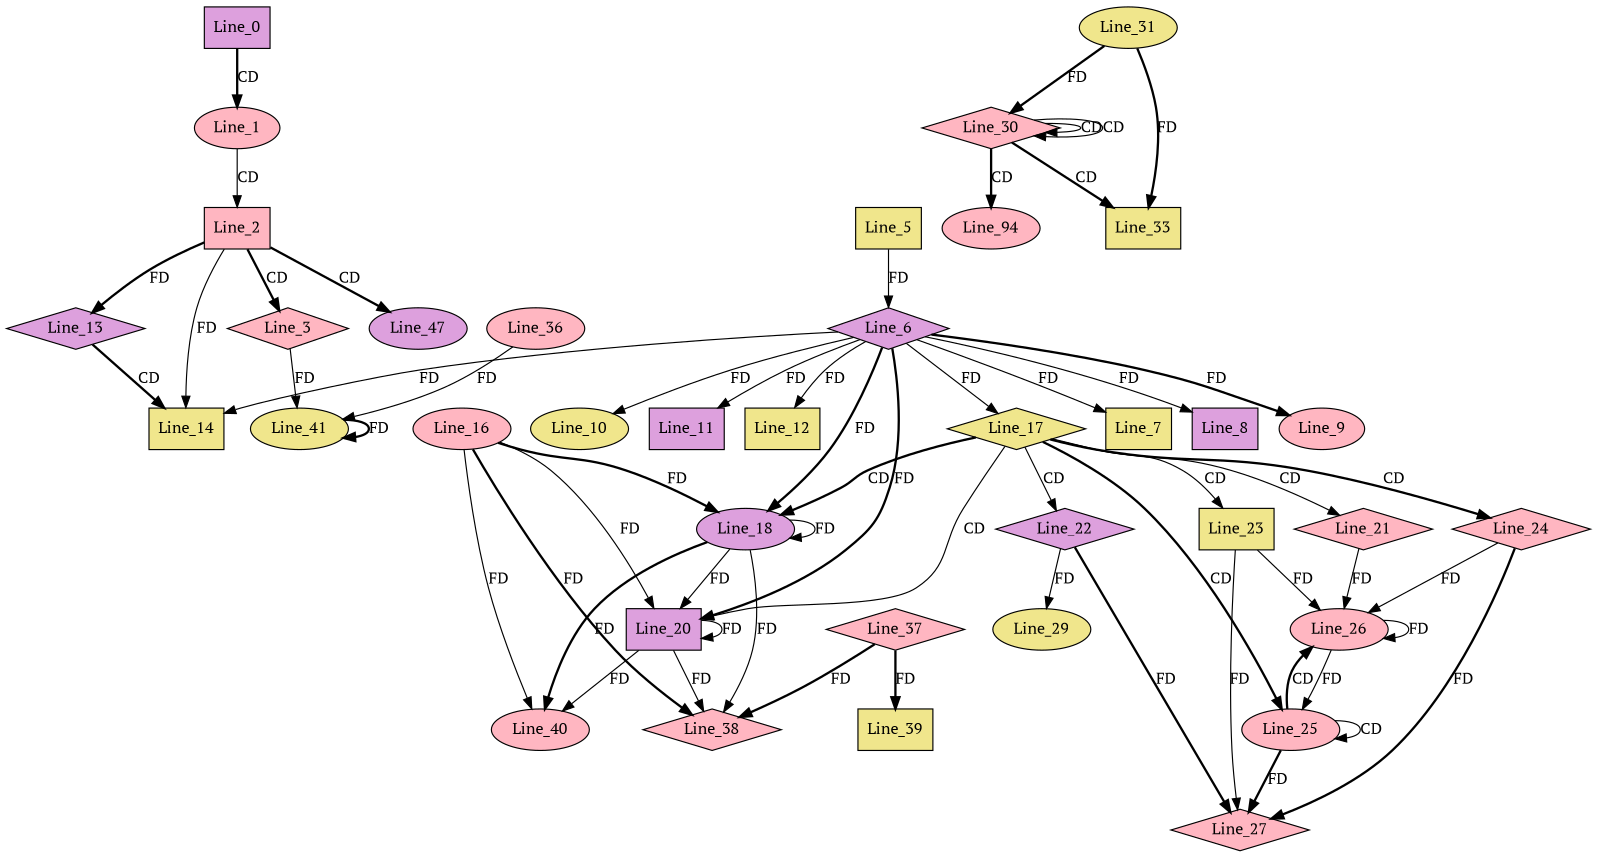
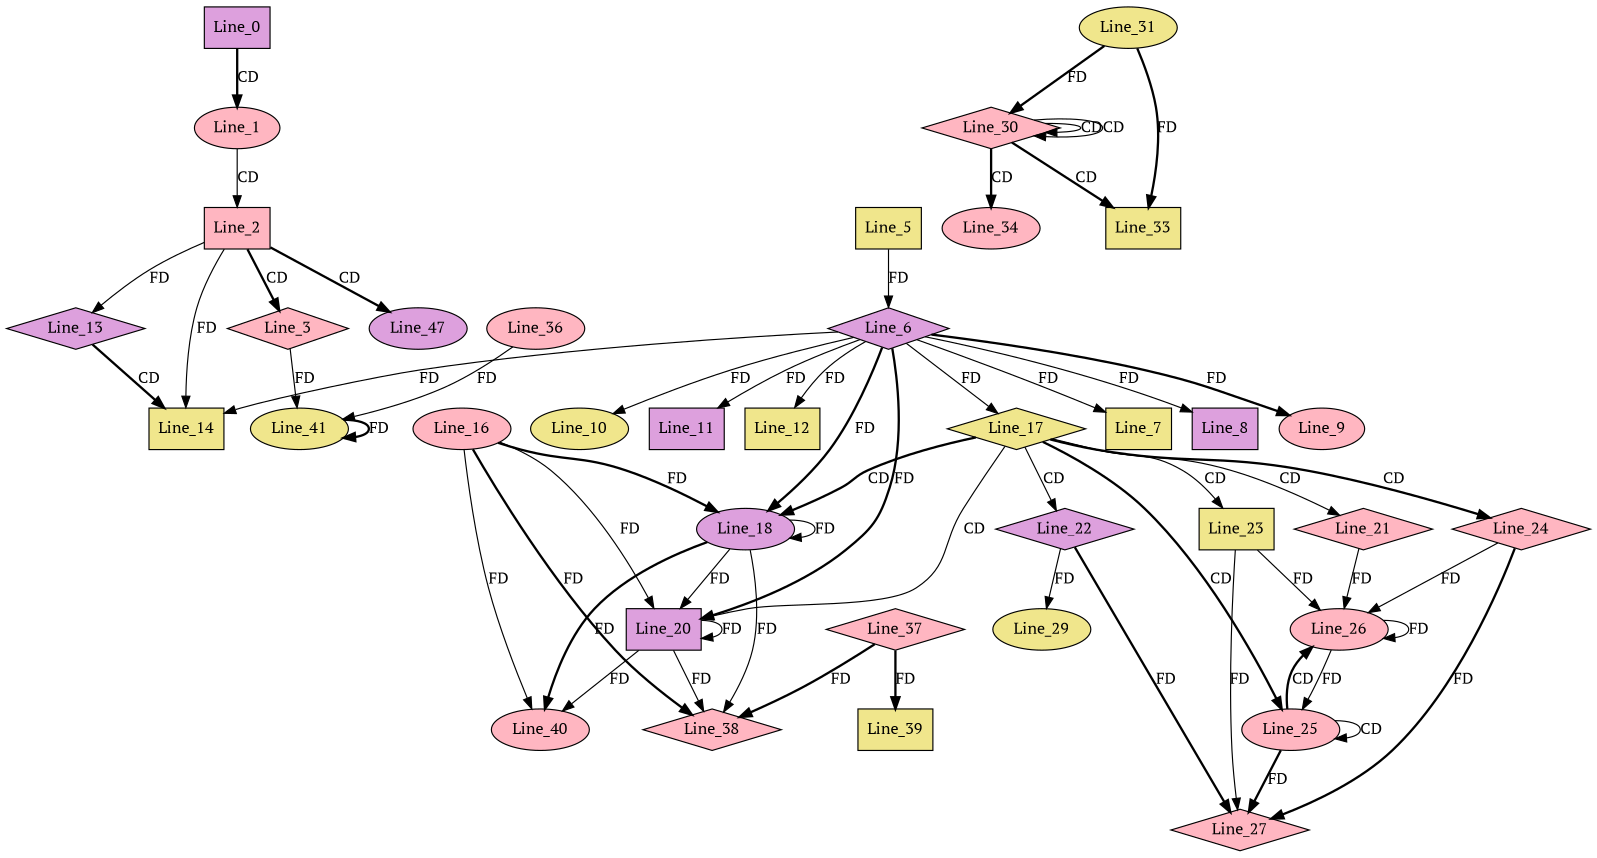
node "Line_94": label "Line_94" -> "Line_34"
edge "Line_2" -> "Line_13": style bold -> solid
